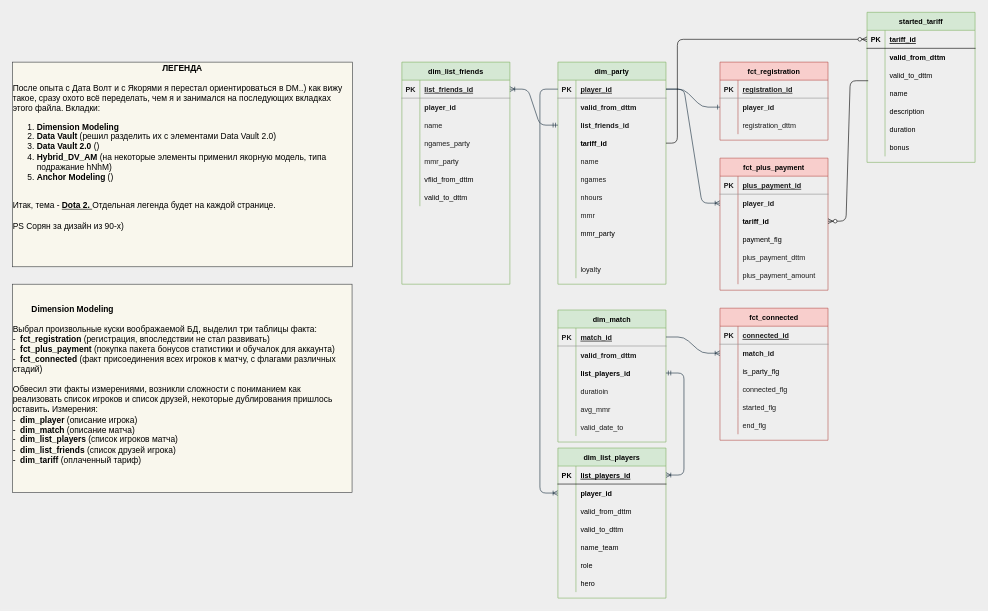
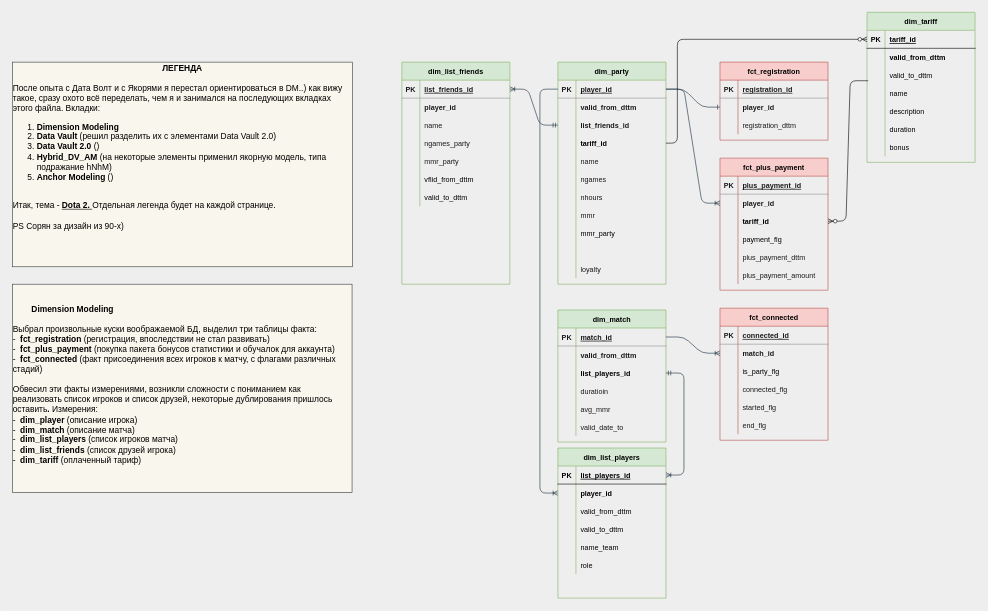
node "started_tariff": label "started_tariff" -> "dim_tariff"
node "hero": removed
